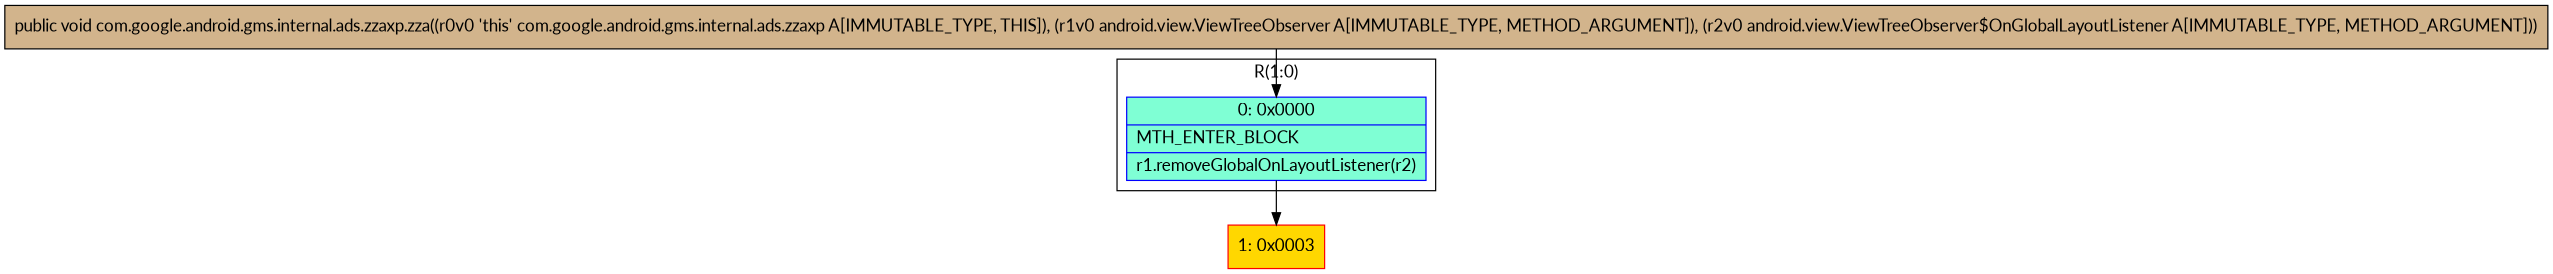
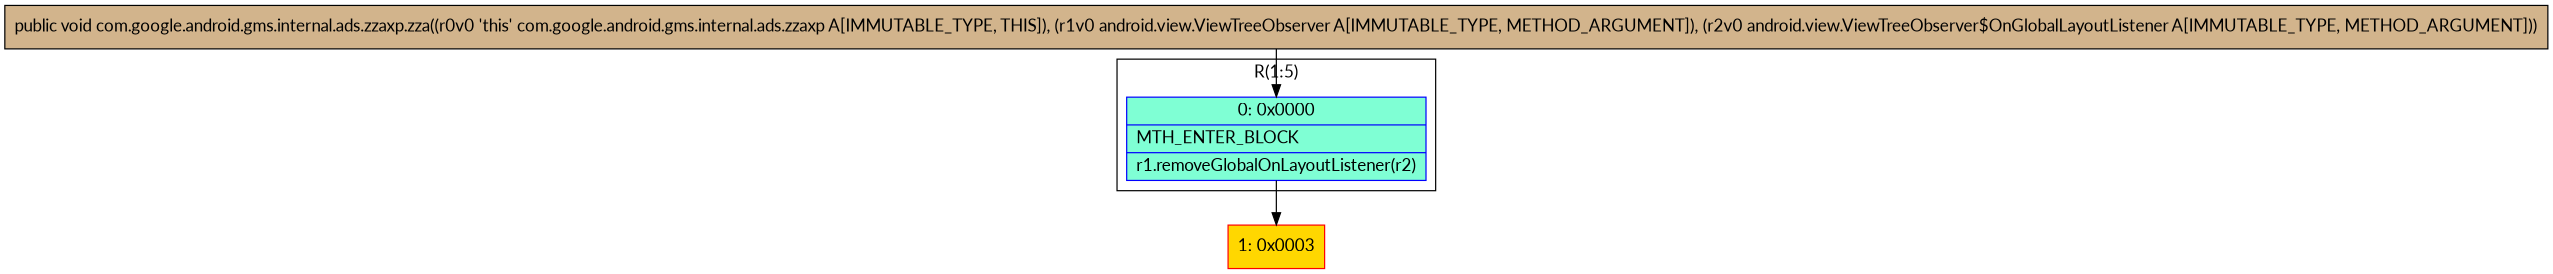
cluster "R(1:0)": label "R(1:0)" -> "R(1:5)"
